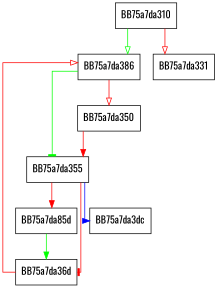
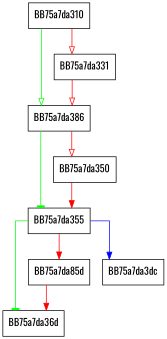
edge "BB75a7da36d" -> "BB75a7da386": now "BB75a7da331" -> "BB75a7da386"
edge "BB75a7da355" -> "BB75a7da36d": color red -> green
edge "BB75a7da85d" -> "BB75a7da36d": color green -> red
